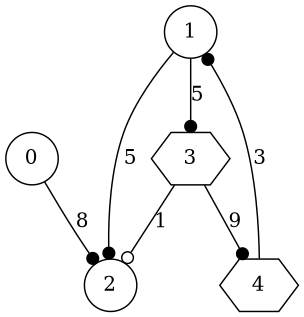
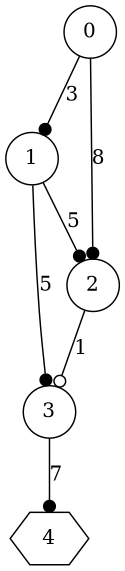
edge "4" -> "1": now "0" -> "1"
node "3": shape hexagon -> circle
edge "3" -> "2": reversed
edge "3" -> "4": label "9" -> "7"
